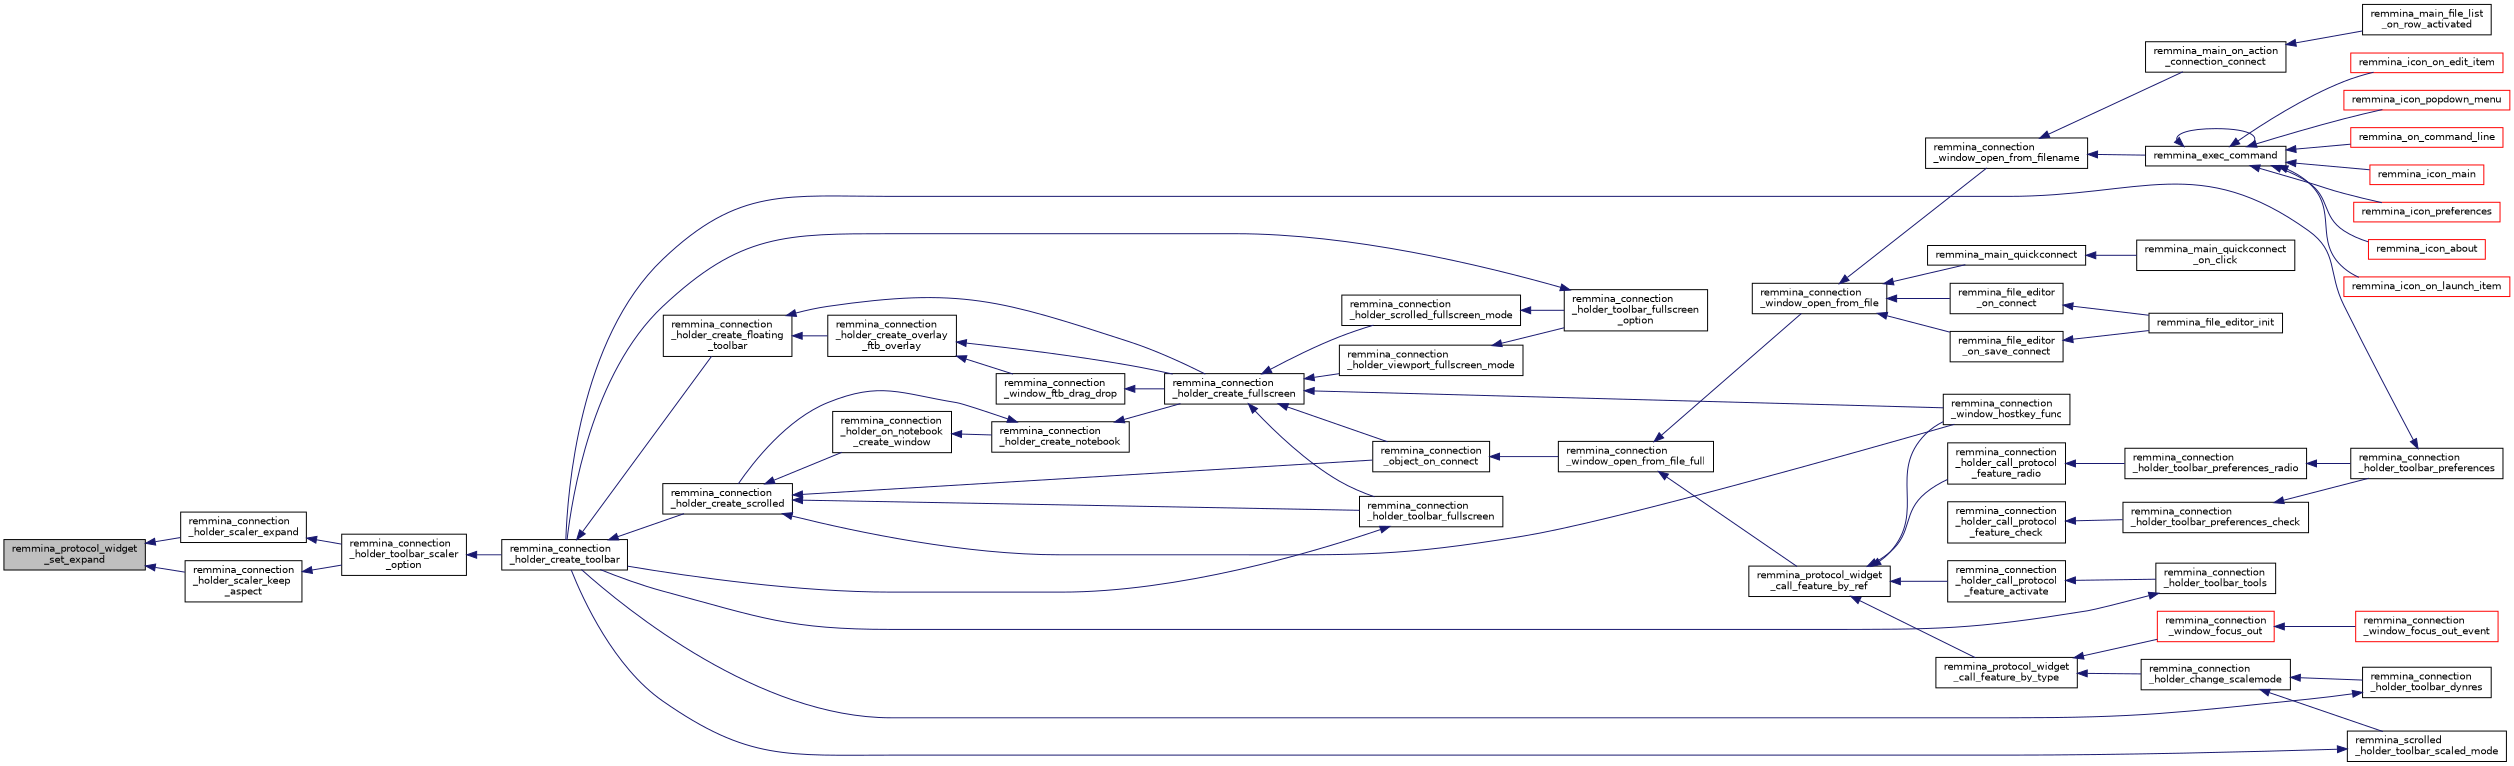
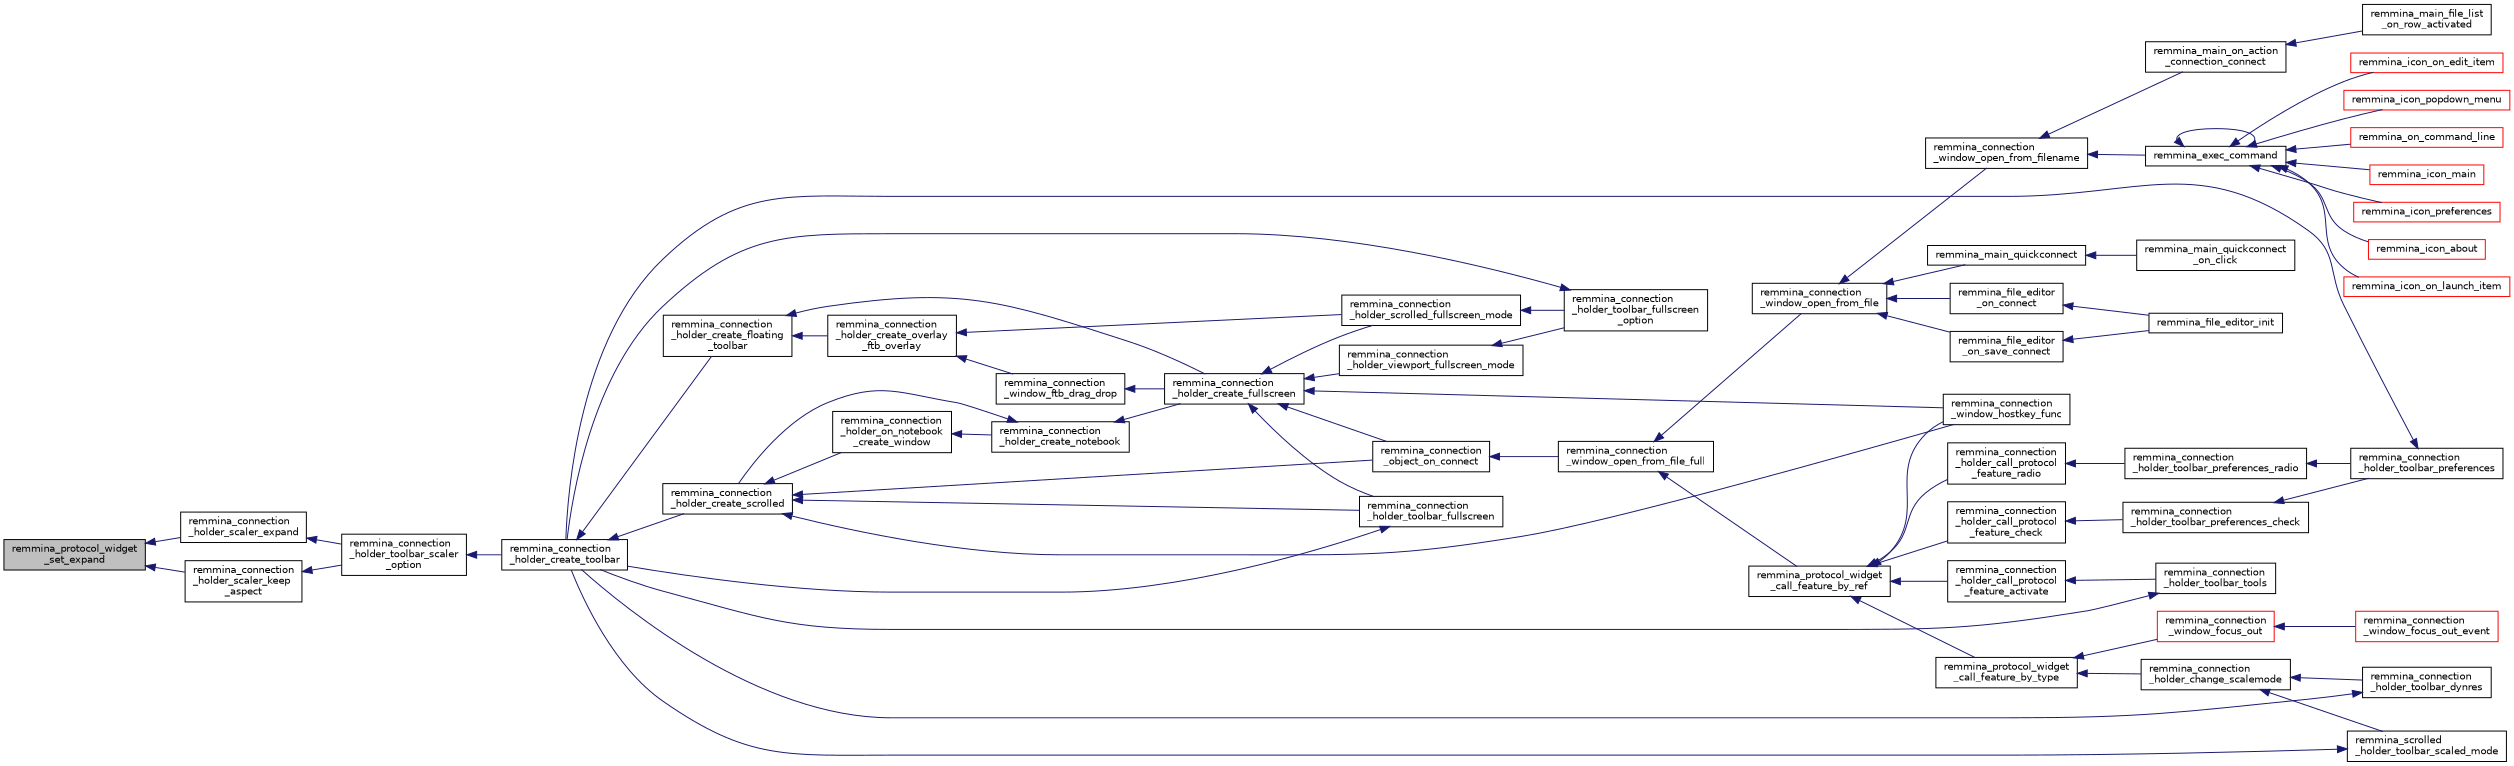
edge "remmina_connection _holder_create_fullscreen" -> "remmina_connection _holder_create_overlay _ftb_overlay": now "remmina_connection _holder_scrolled_fullscreen_mode" -> "remmina_connection _holder_create_overlay _ftb_overlay"
edge "remmina_connection _holder_call_protocol _feature_check" -> "remmina_protocol_widget _call_feature_by_ref": added
